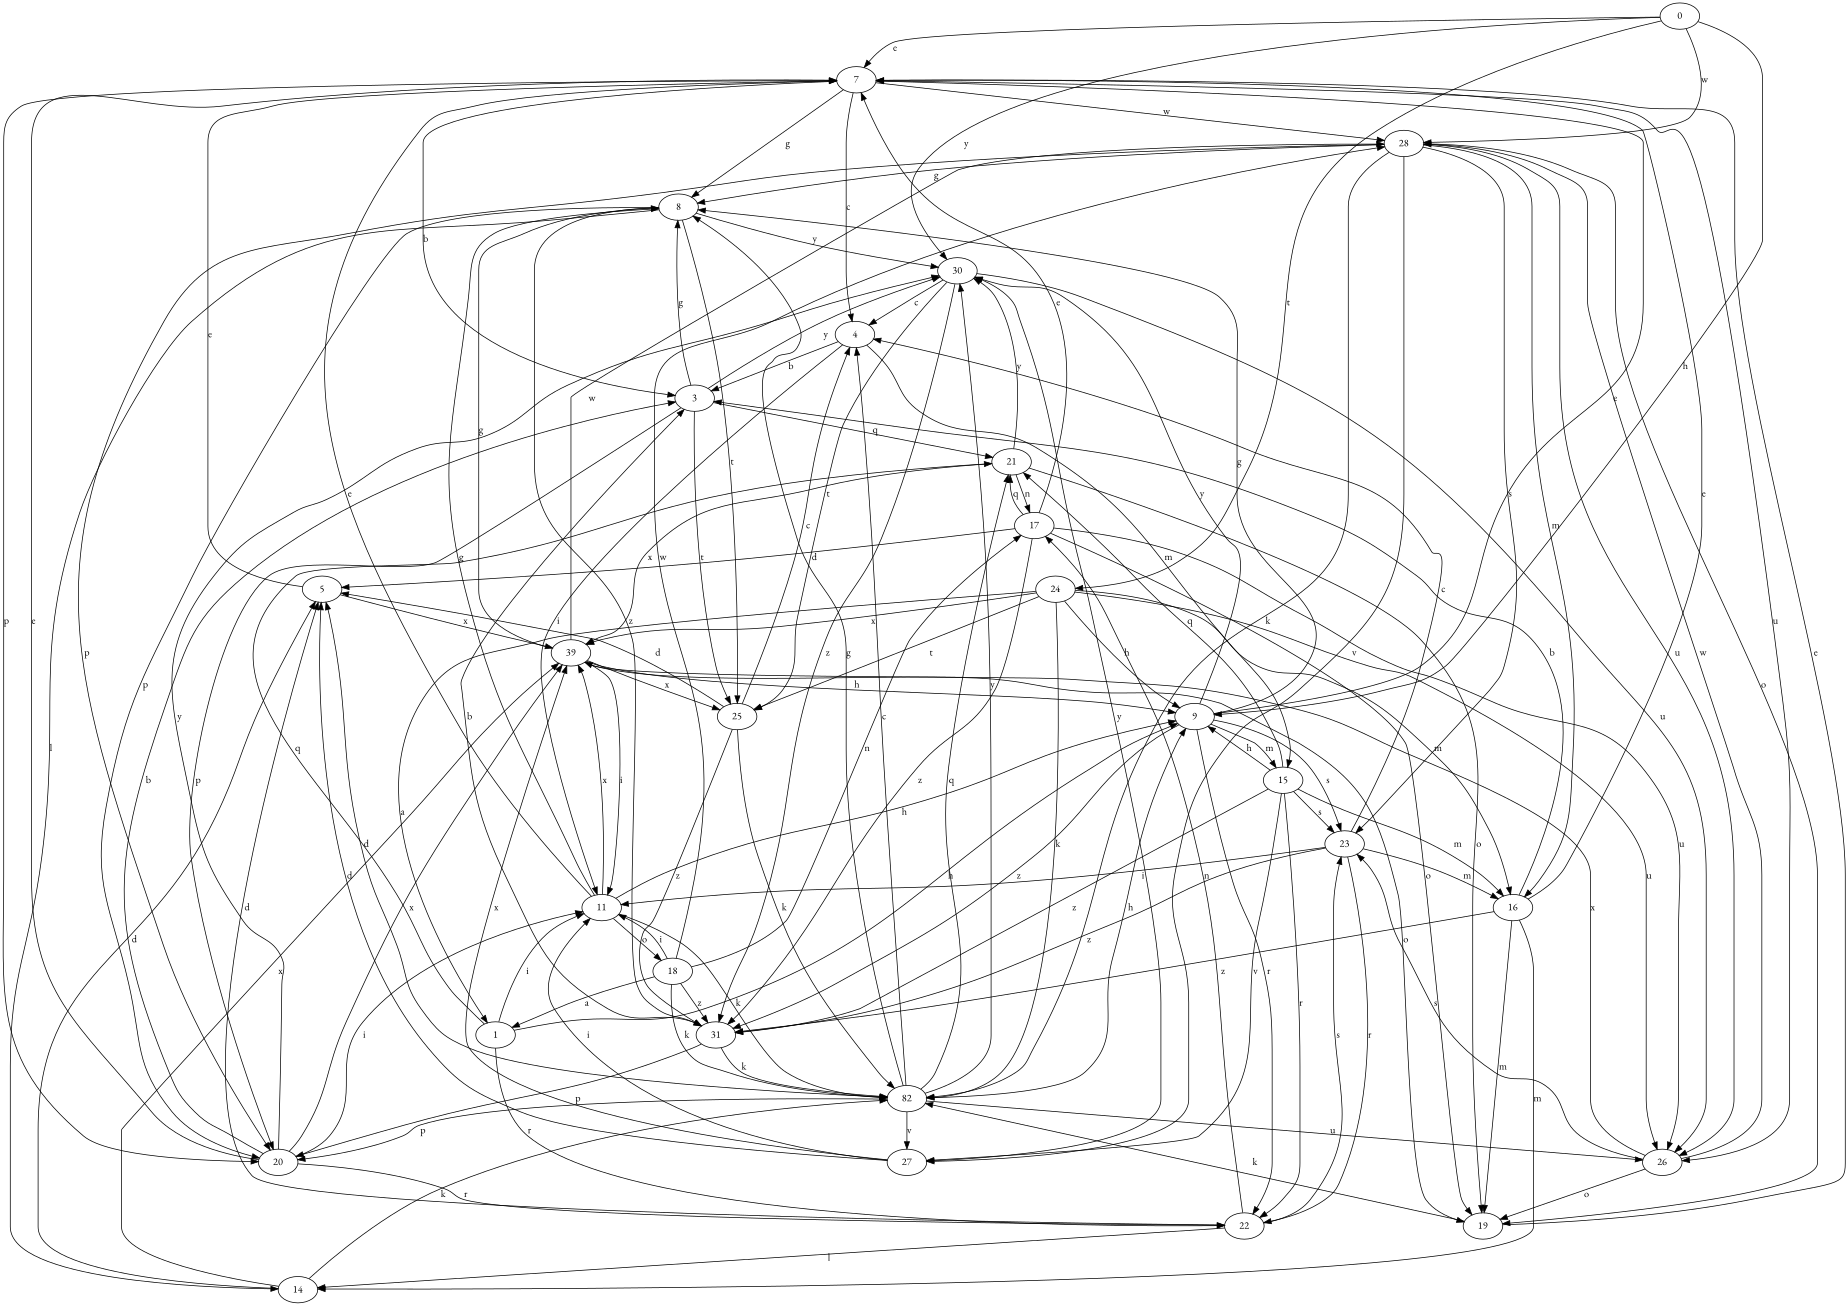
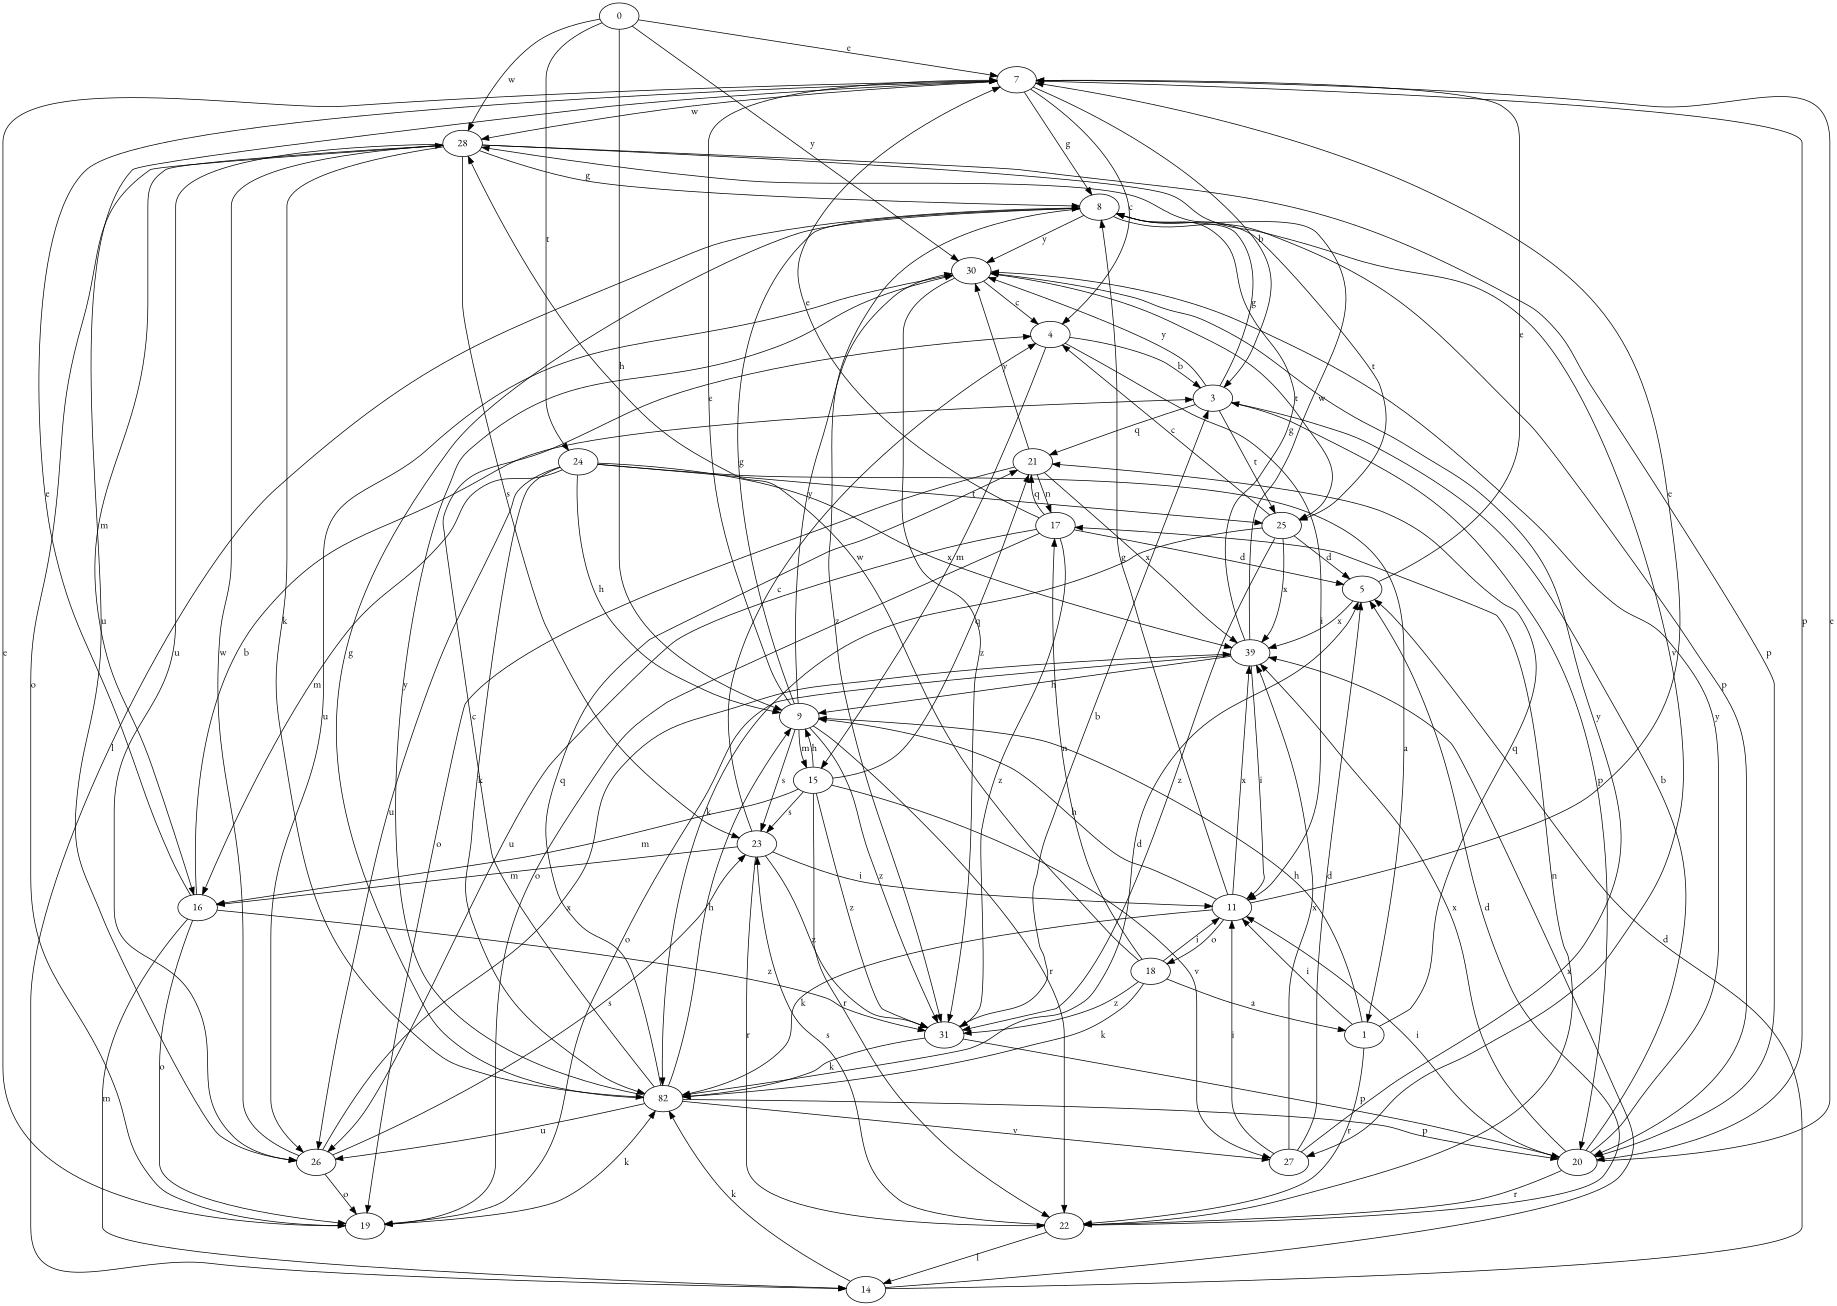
edge "39" -> "25": reversed
edge "16" -> "19": label "m" -> "o"
